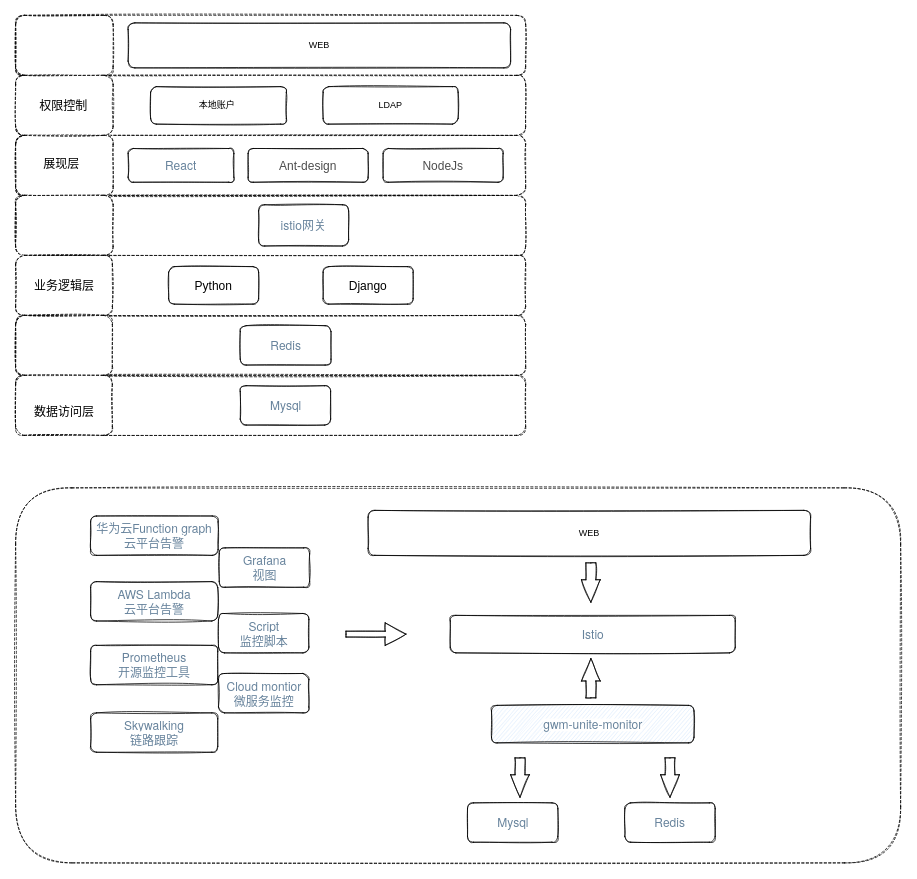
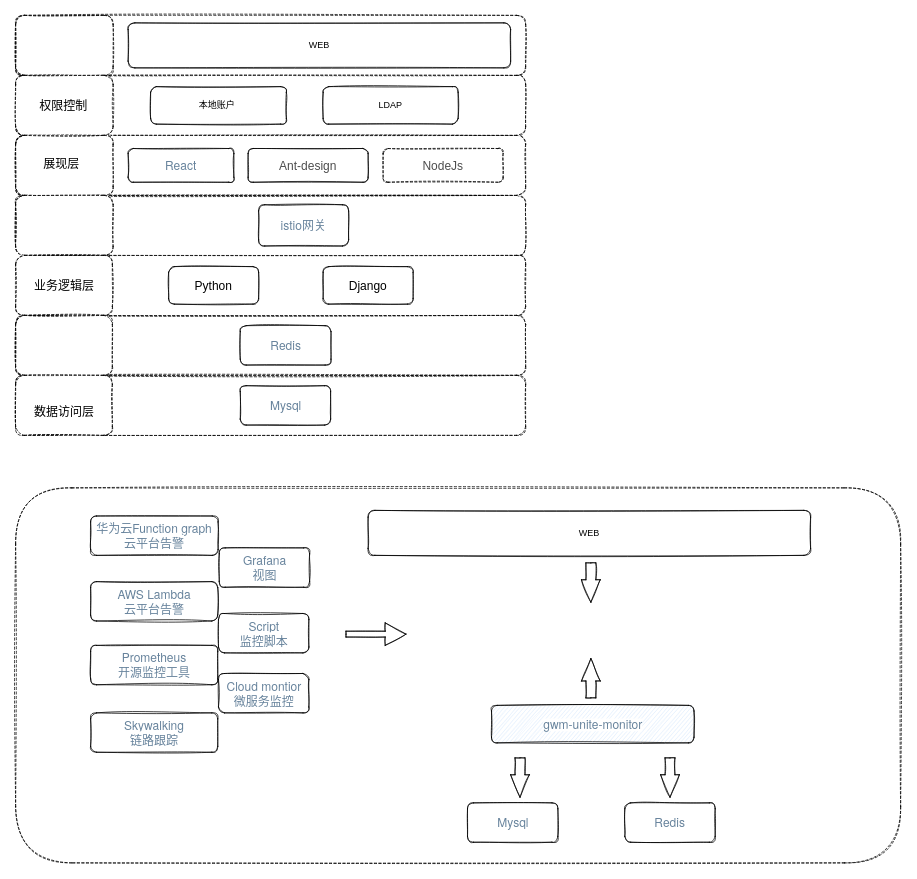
node "NodeJs": style solid -> dashed
node "Istio": removed
